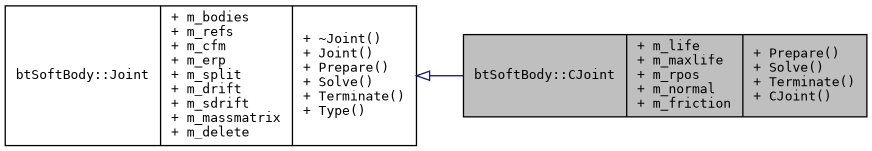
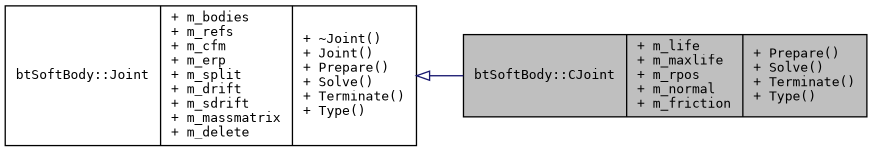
node "btSoftBody::CJoint": text "+ CJoint()" -> "+ Type()"
